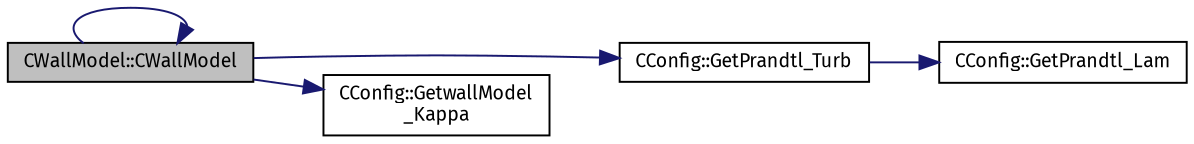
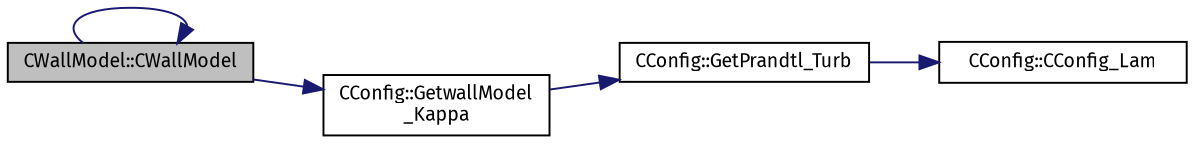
edge "CWallModel::CWallModel" -> "CConfig::GetPrandtl_Turb": now "CConfig::GetwallModel _Kappa" -> "CConfig::GetPrandtl_Turb"
node "CConfig::GetPrandtl_Lam": label "CConfig::GetPrandtl_Lam" -> "CConfig::CConfig_Lam"
